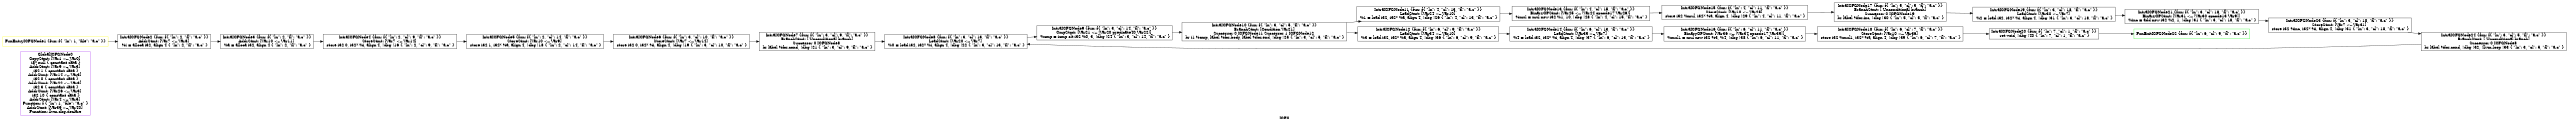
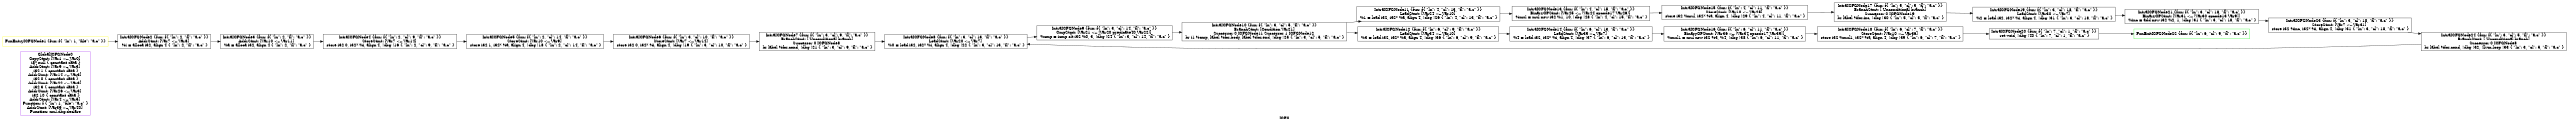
node "GlobalICFGNode0": text "Function: llvm.dbg.declare" -> "Function: mul.dbg.declare"
